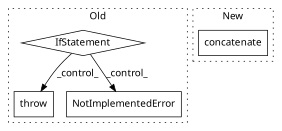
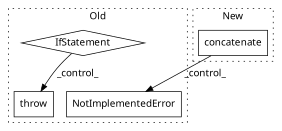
edge "IfStatement" -> "NotImplementedError": now "concatenate" -> "NotImplementedError"
